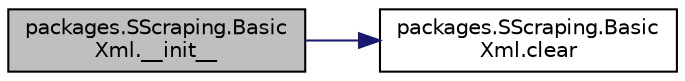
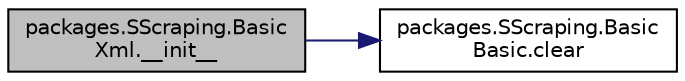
node "packages.SScraping.Basic Xml.clear": label "packages.SScraping.Basic Xml.clear" -> "packages.SScraping.Basic Basic.clear"
